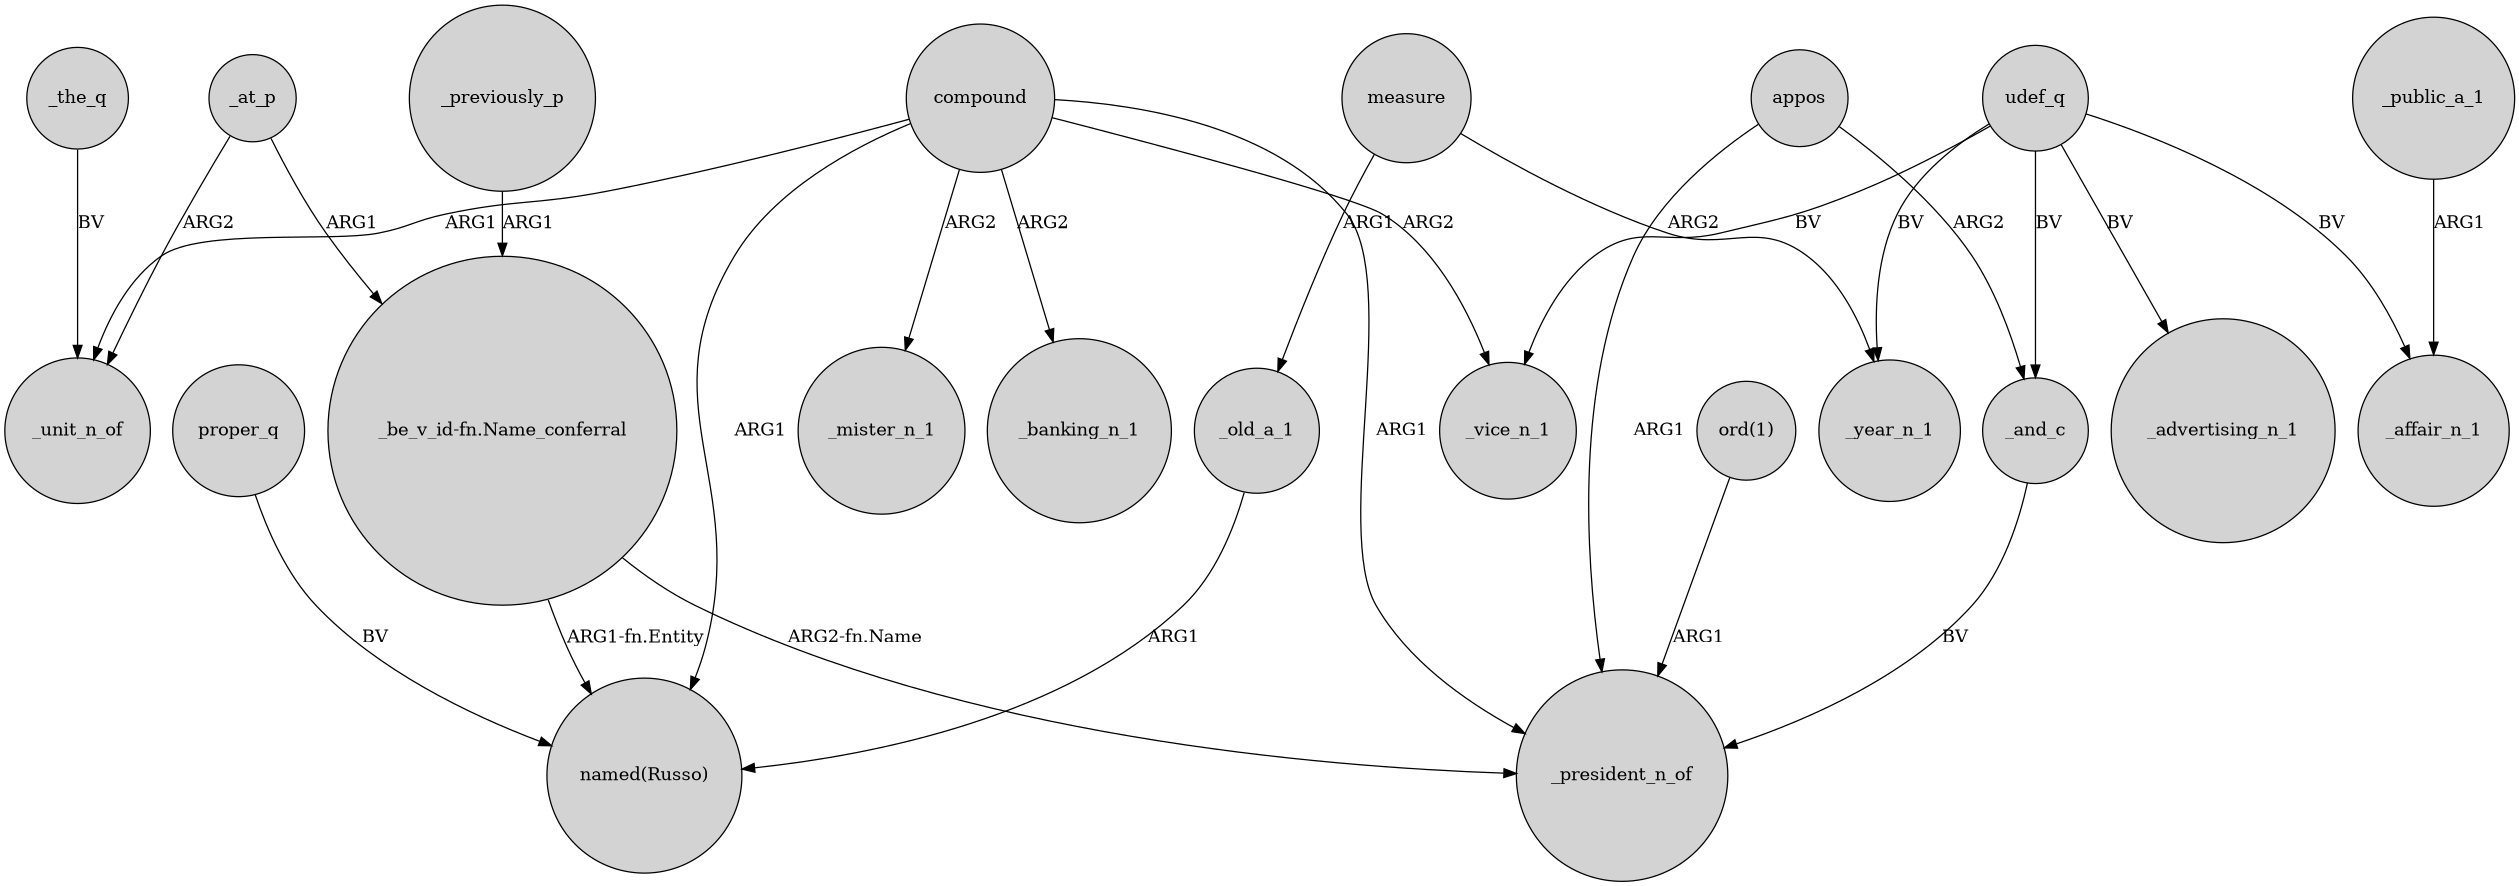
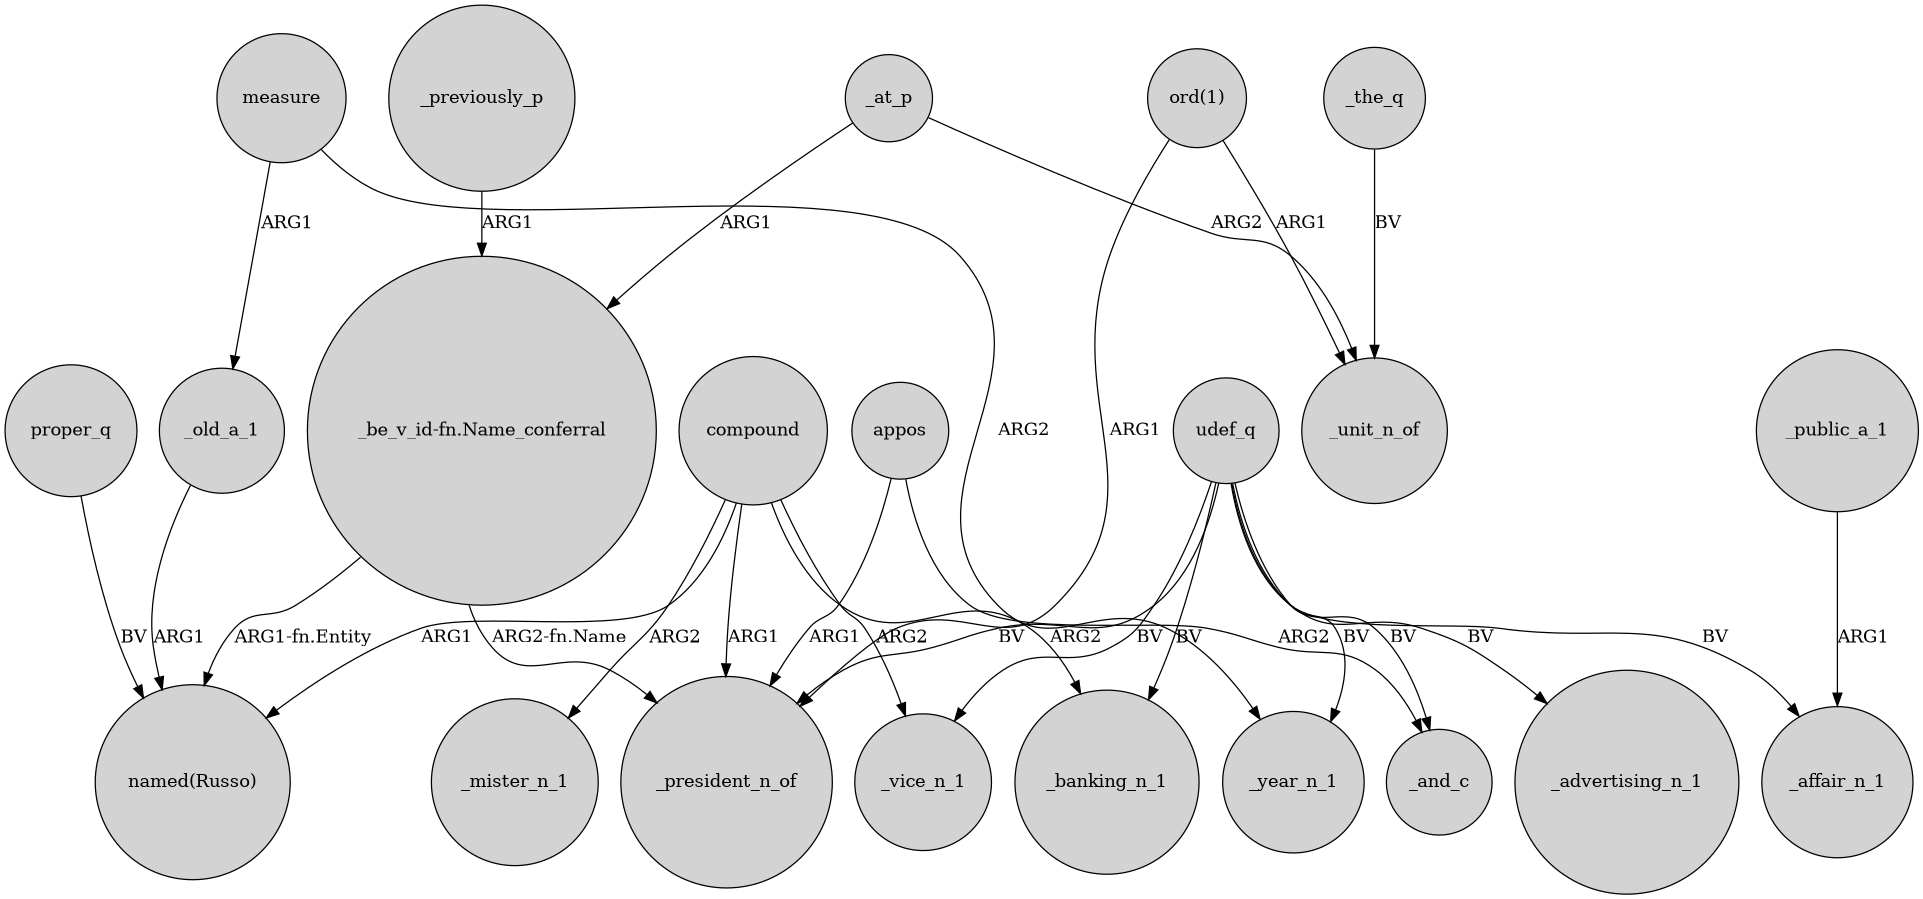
edge "compound" -> "_unit_n_of": now "ord(1)" -> "_unit_n_of"
edge "udef_q" -> "_banking_n_1": added, label "BV"
edge "_and_c" -> "_president_n_of": now "udef_q" -> "_president_n_of"
